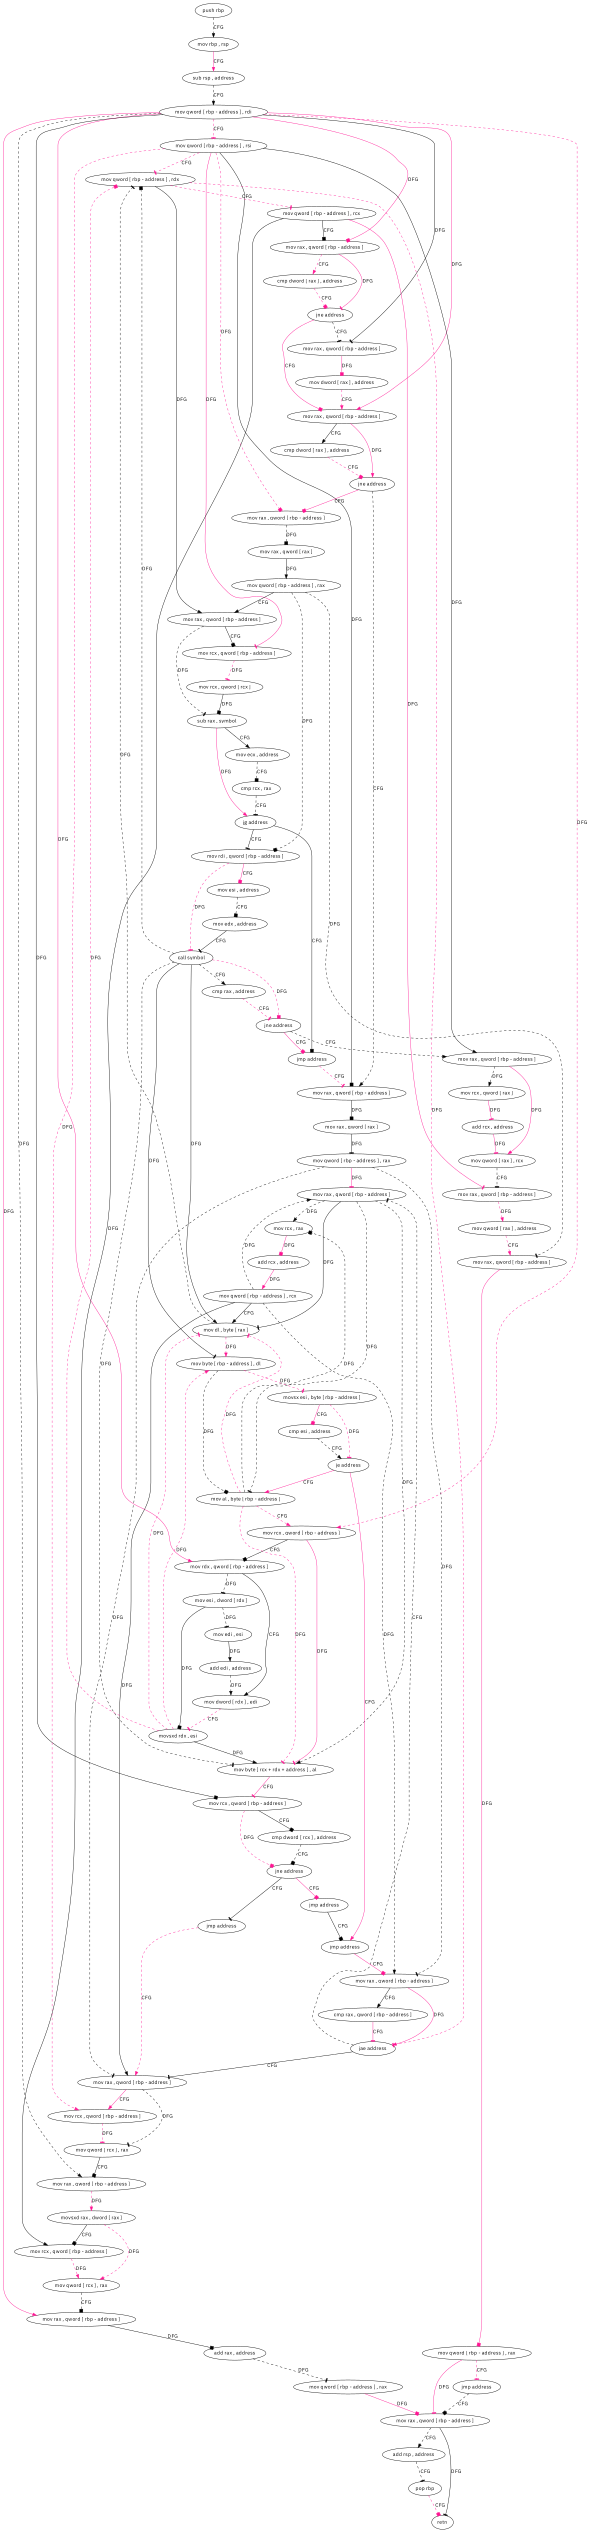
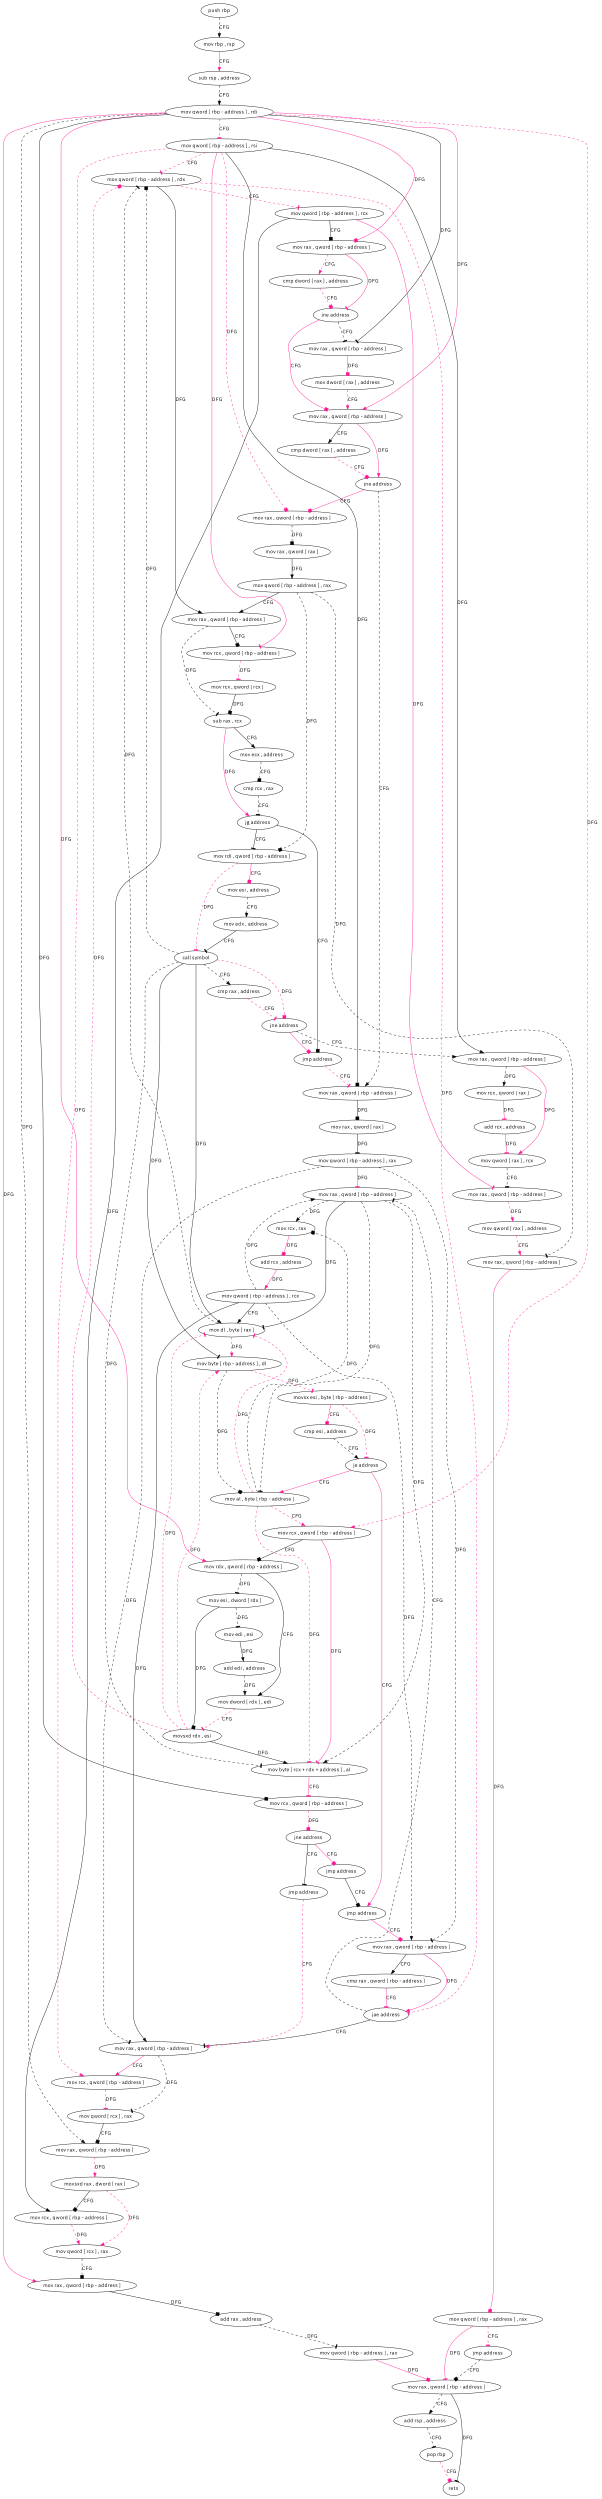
node "sub rax , symbol": label "sub rax , symbol" -> "sub rax , rcx"
edge "mov esi , address" -> "mov edx , address": arrowhead box -> normal
node "cmp dword [ rcx ] , address": removed
